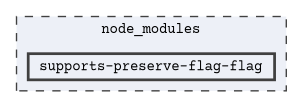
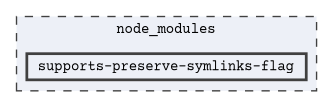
node "supports-preserve-flag-flag": label "supports-preserve-flag-flag" -> "supports-preserve-symlinks-flag"
